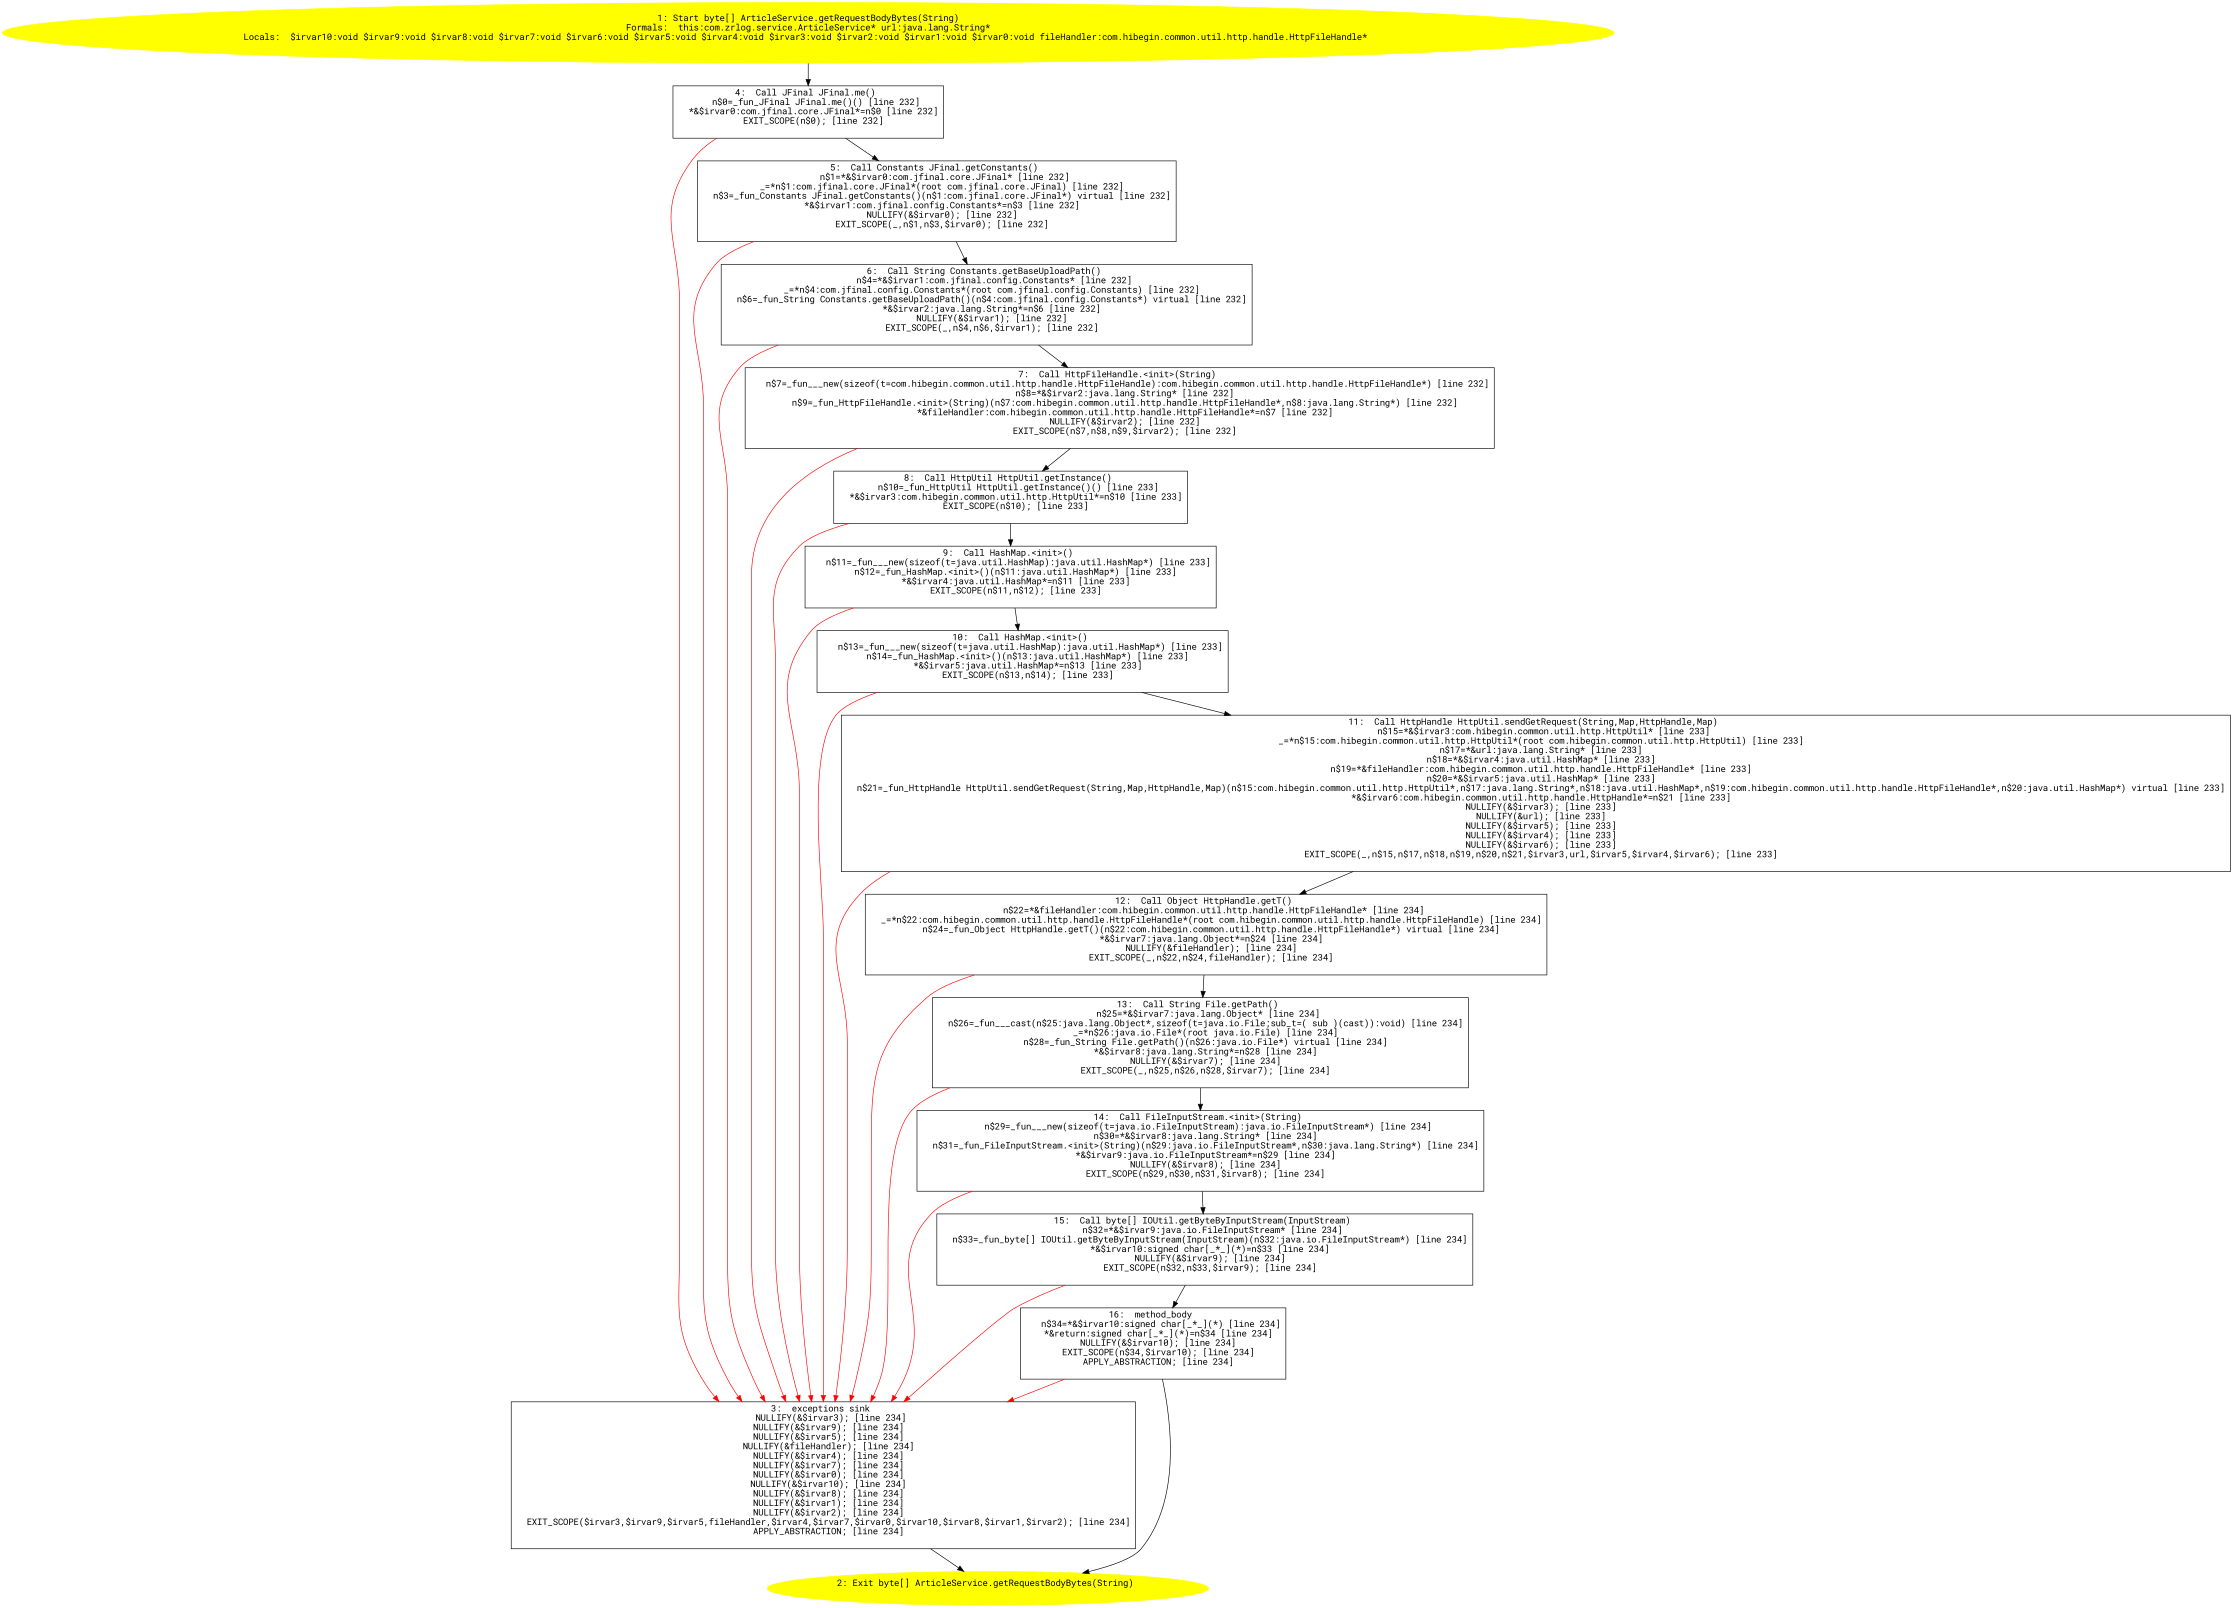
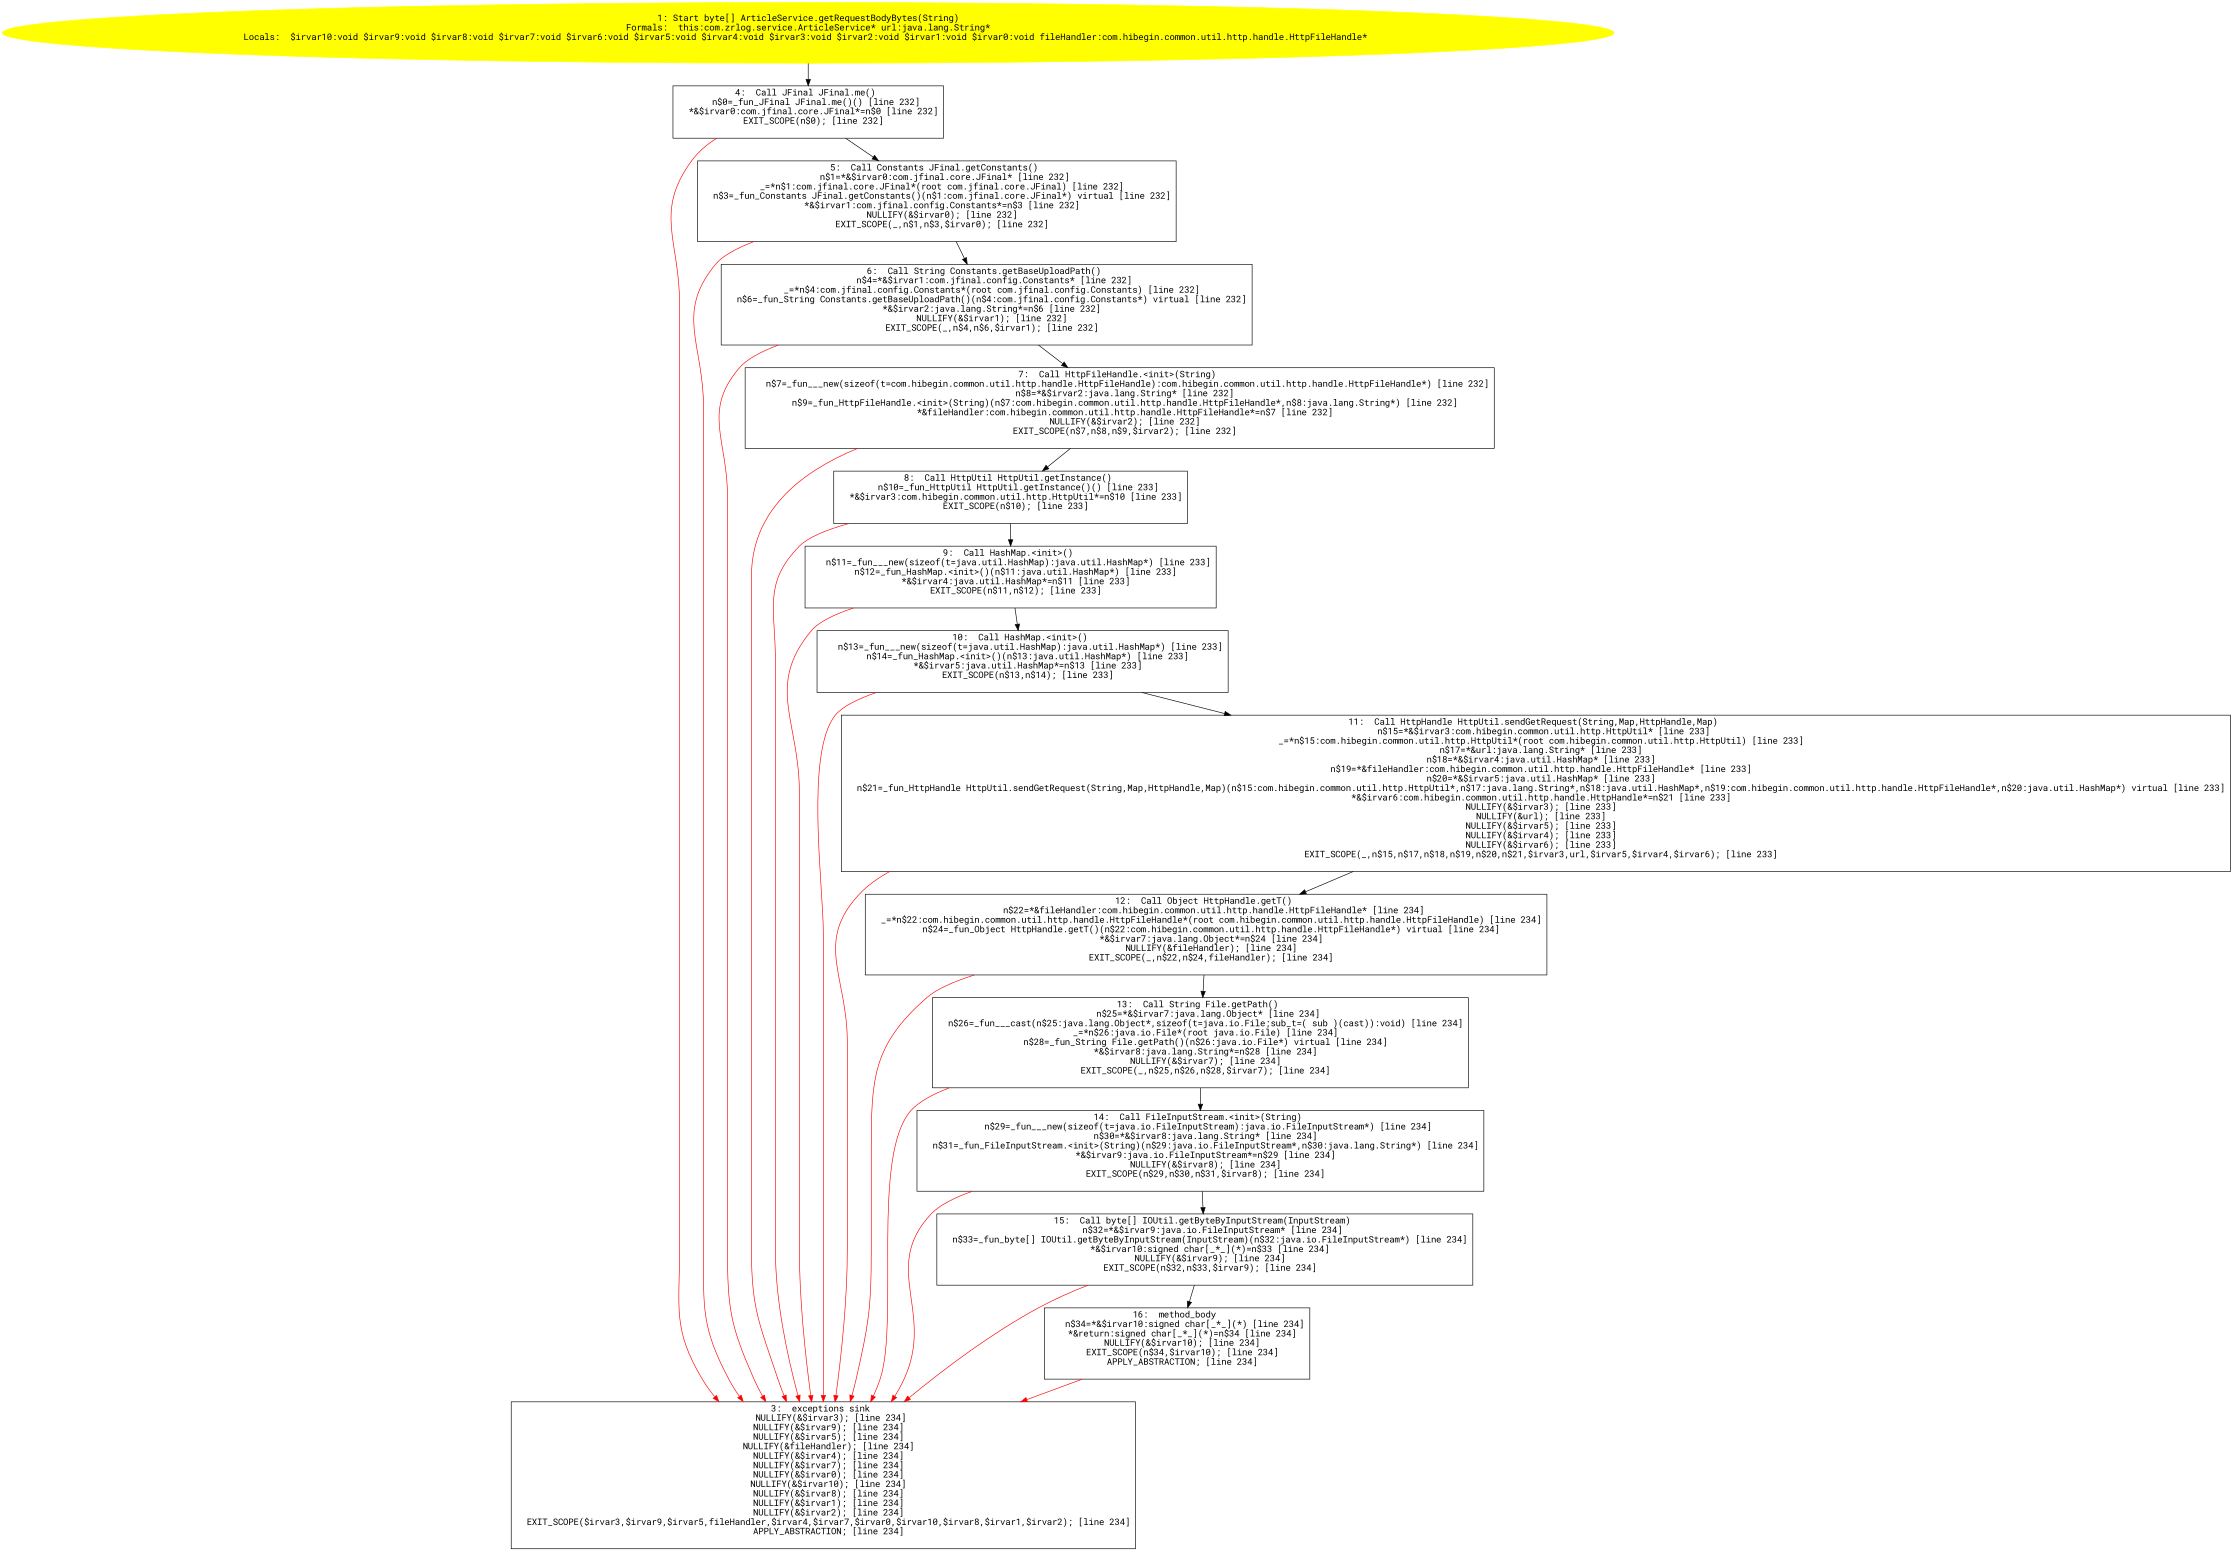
node "2: Exit byte[] ArticleService.getRequestBodyBytes(String)": removed
